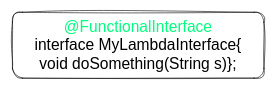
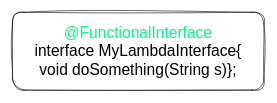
node "@FunctionalInterface interface MyLambdaInterface{ void doSomething(String s)};": size 252x66 -> 252x78
